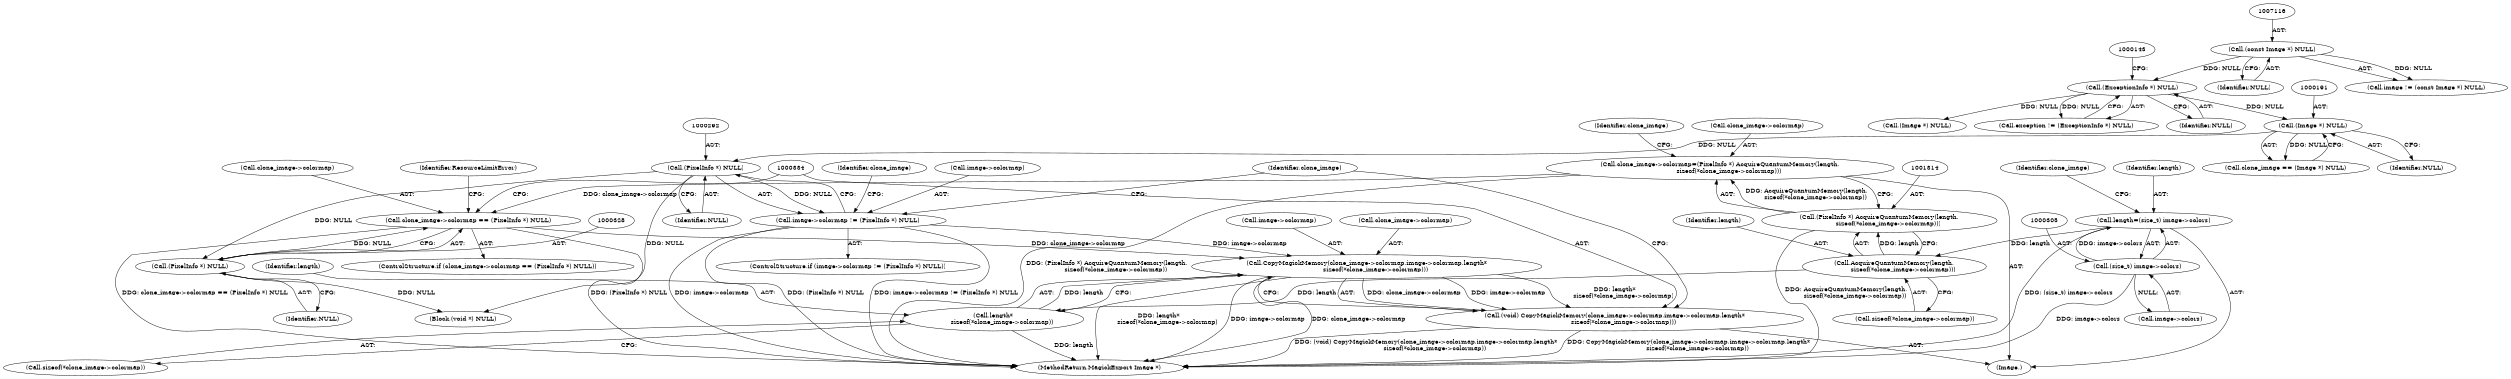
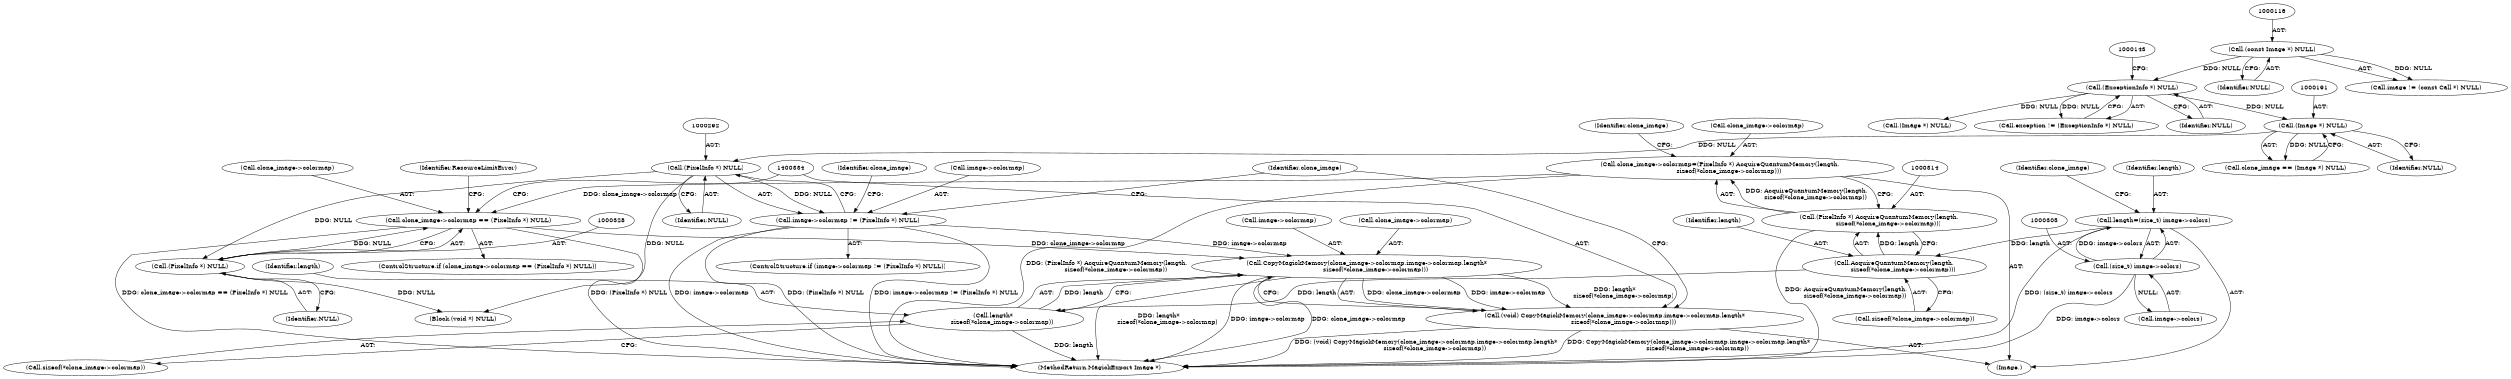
node "1007116": label "1007116" -> "1000116"
node "(Call,image != (const Image *) NULL)": label "(Call,image != (const Image *) NULL)" -> "(Call,image != (const Call *) NULL)"
node "1000334": label "1000334" -> "1400334"
node "1001314": label "1001314" -> "1000314"
